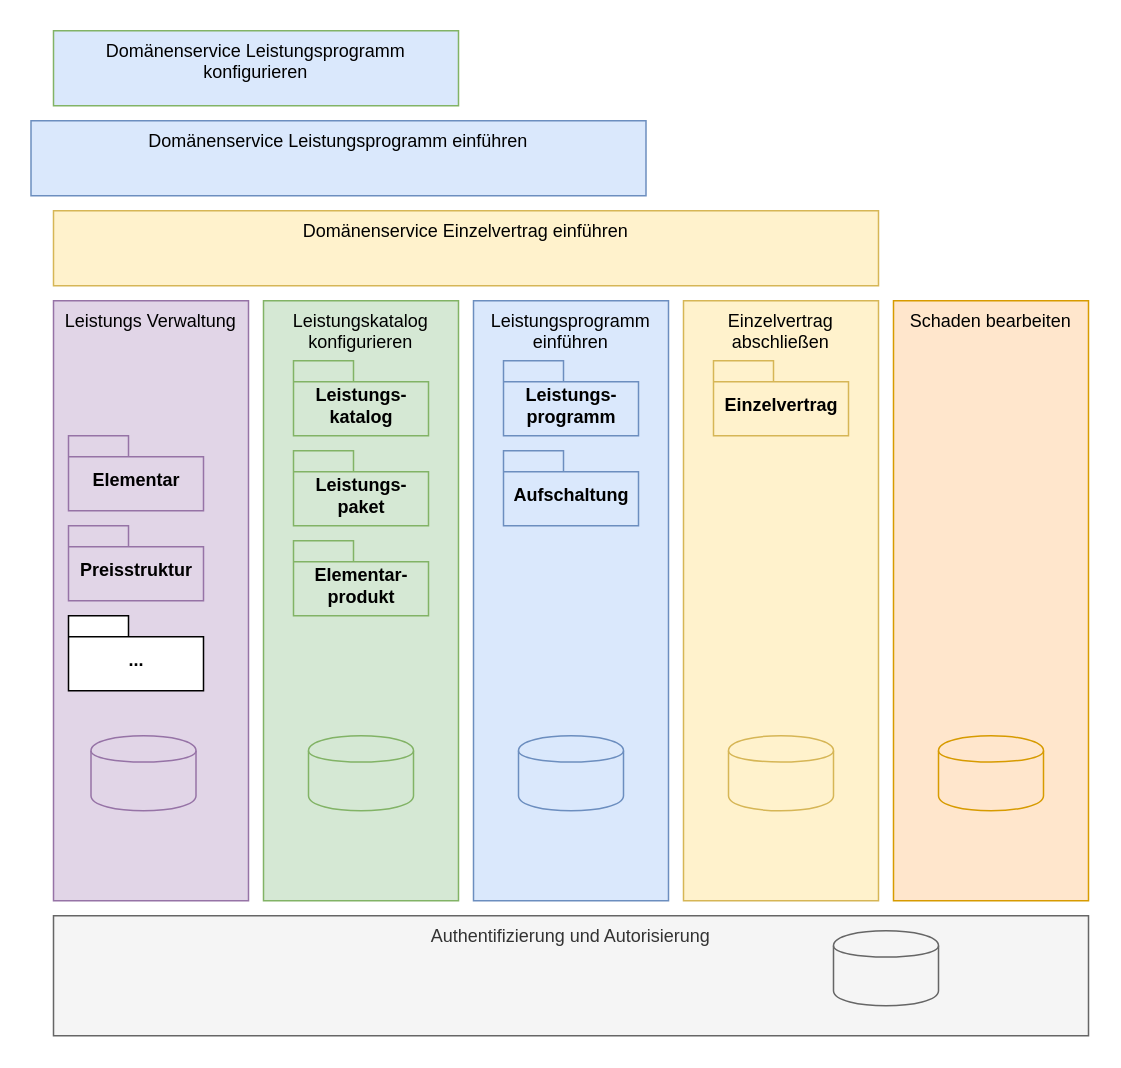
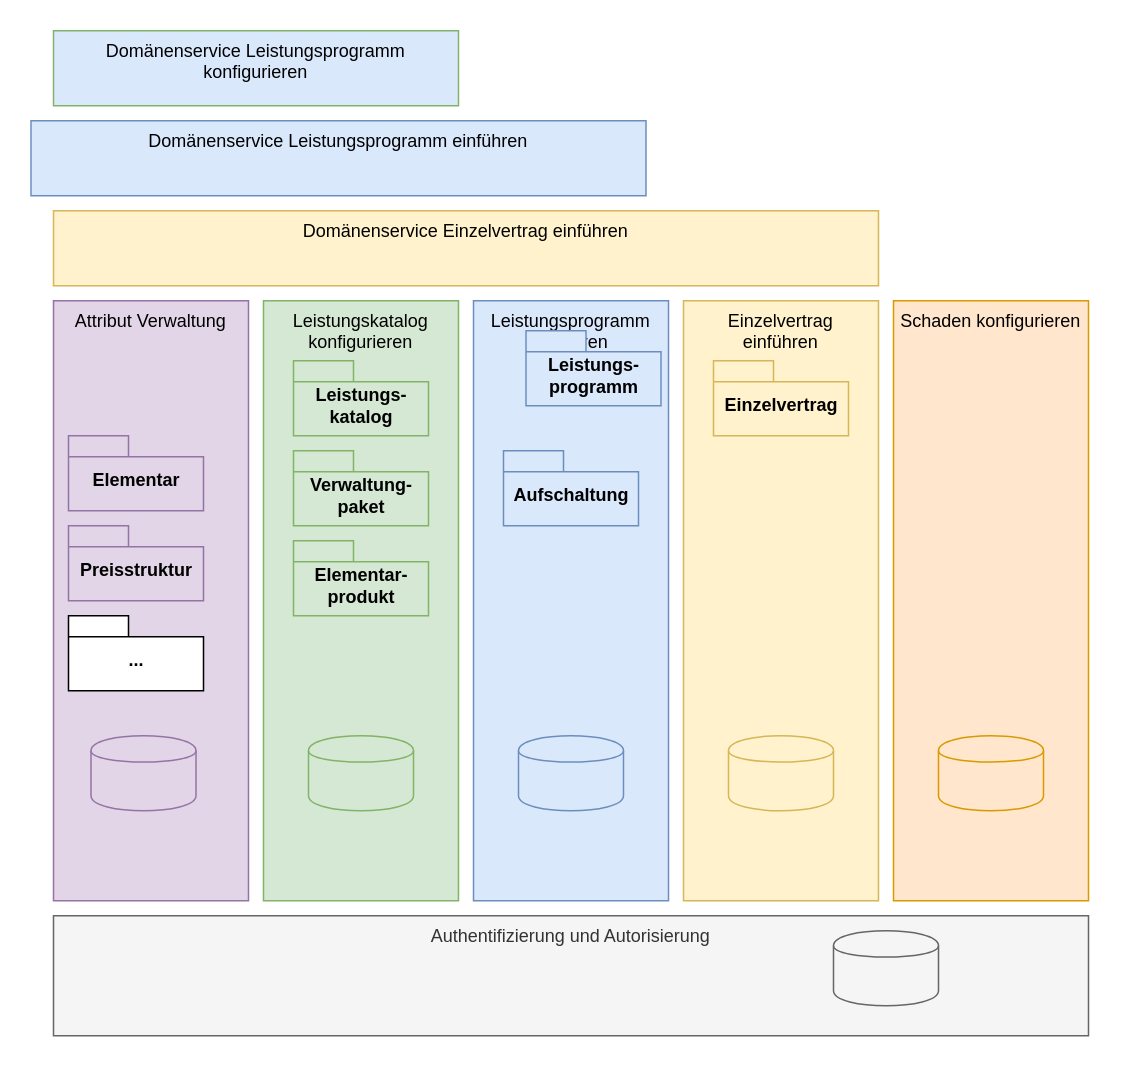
node "Leistungs Verwaltung": label "Leistungs Verwaltung" -> "Attribut Verwaltung"
node "Schaden bearbeiten": label "Schaden bearbeiten" -> "Schaden konfigurieren"
node "Einzelvertrag abschließen": label "Einzelvertrag abschließen" -> "Einzelvertrag einführen"
node "Leistungs- programm": moved (571, 398) -> (593, 368)
node "Leistungs- paket": label "Leistungs- paket" -> "Verwaltung- paket"
